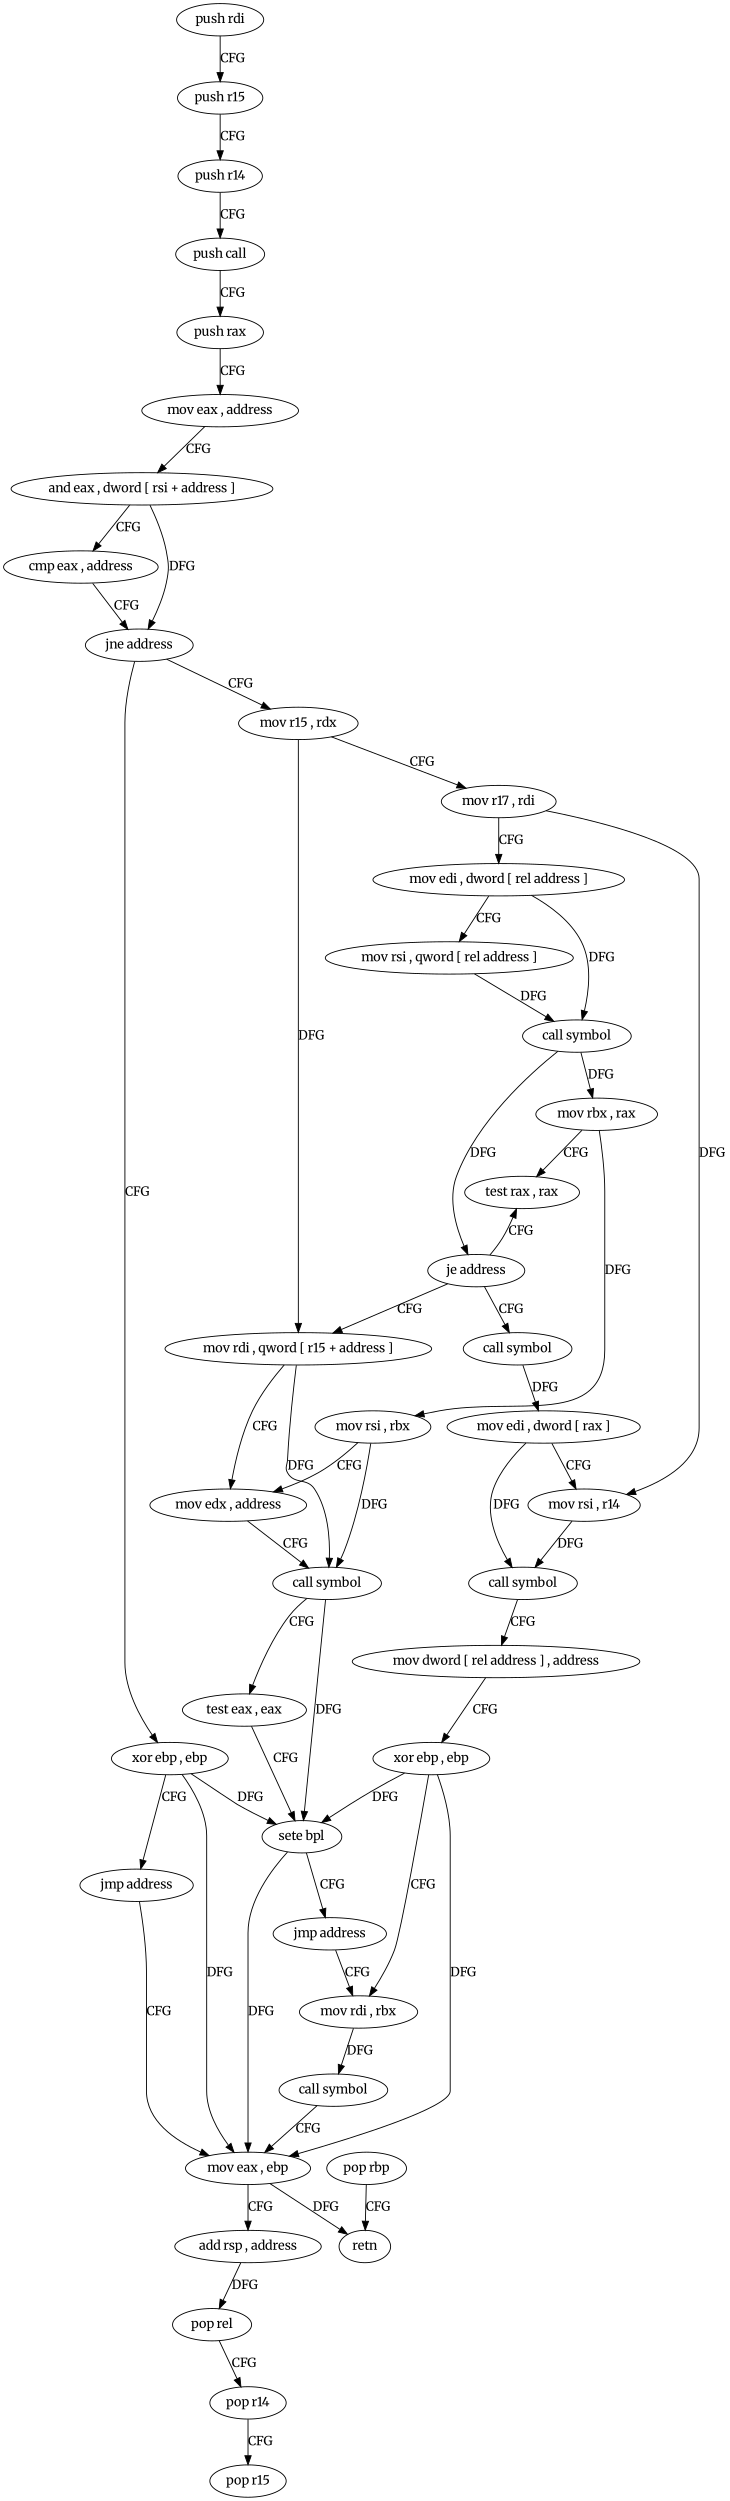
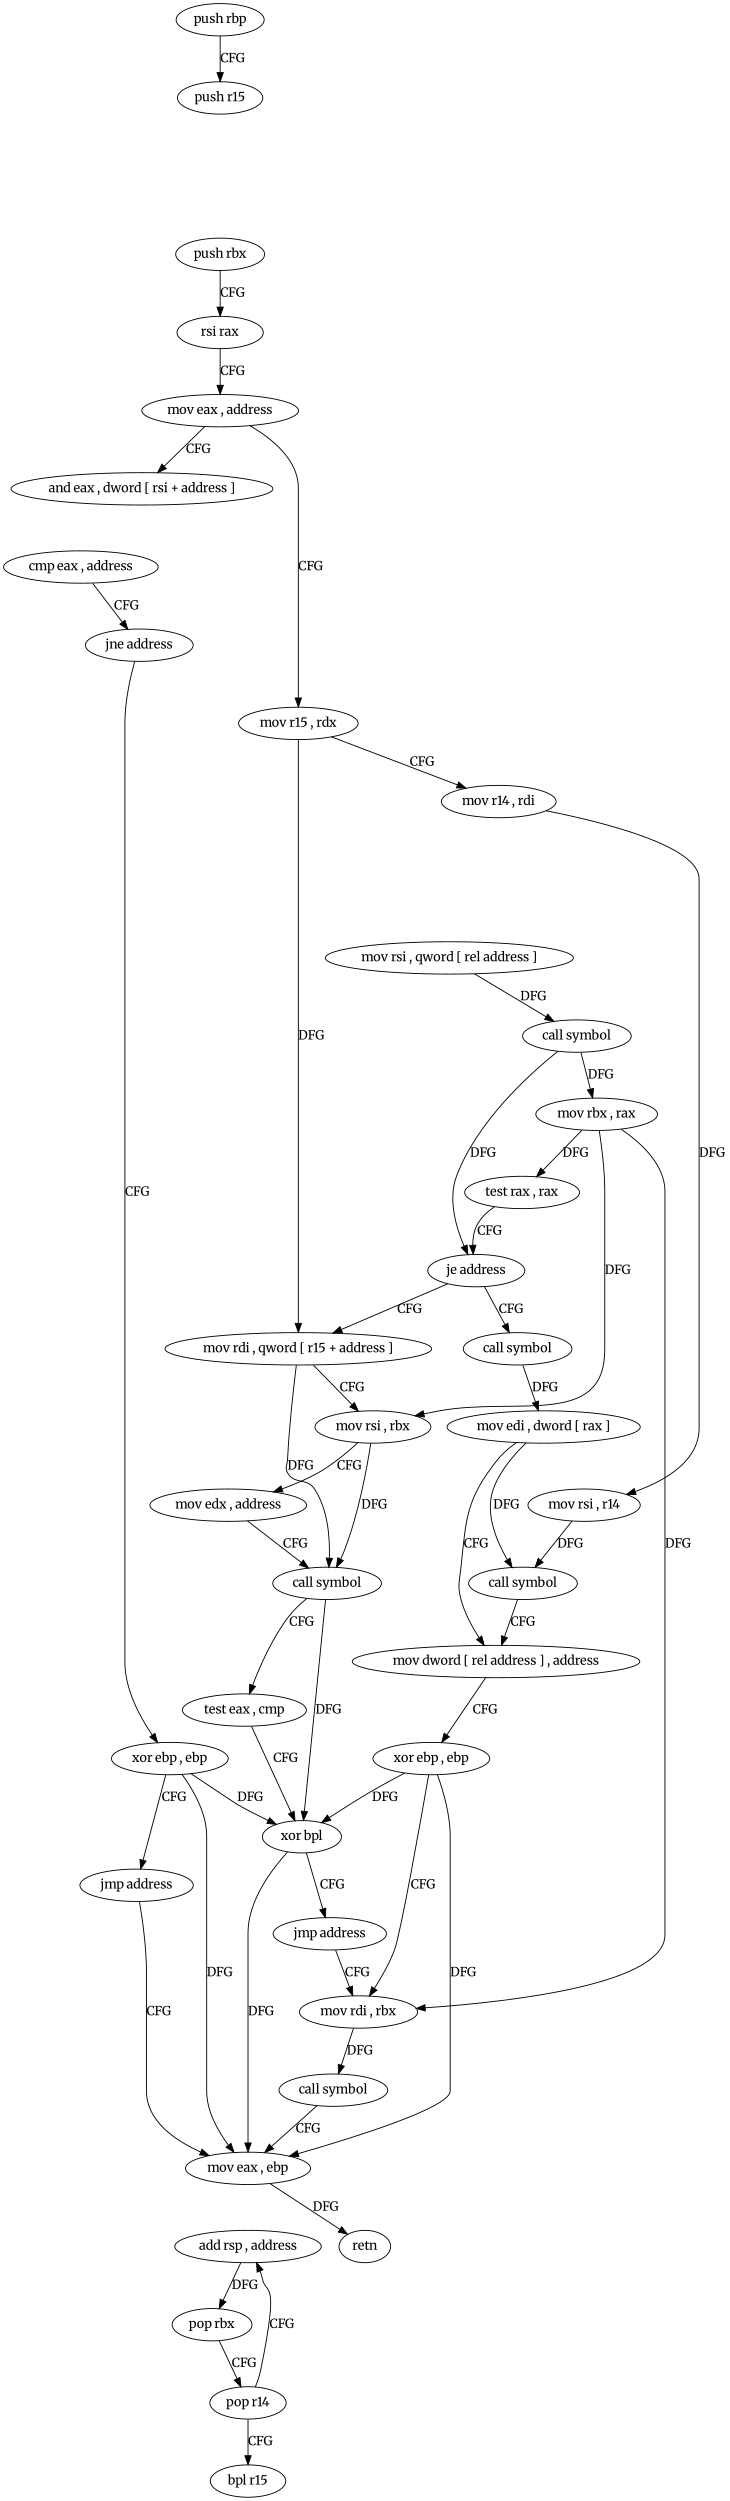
node "push rdi": label "push rdi" -> "push rbp"
node "push r14": removed
node "push call": label "push call" -> "push rbx"
node "push rax": label "push rax" -> "rsi rax"
edge "and eax , dword [ rsi + address ]" -> "cmp eax , address": removed, label "CFG"
edge "and eax , dword [ rsi + address ]" -> "jne address": removed, label "DFG"
edge "jne address" -> "mov r15 , rdx": now "mov eax , address" -> "mov r15 , rdx"
node "mov r17 , rdi": label "mov r17 , rdi" -> "mov r14 , rdi"
node "mov edi , dword [ rel address ]": removed
edge "mov rbx , rax" -> "test rax , rax": label "CFG" -> "DFG"
edge "je address" -> "test rax , rax": reversed
edge "mov rdi , qword [ r15 + address ]" -> "mov edx , address": now "mov rdi , qword [ r15 + address ]" -> "mov rsi , rbx"
edge "mov edi , dword [ rax ]" -> "mov rsi , r14": now "mov edi , dword [ rax ]" -> "mov dword [ rel address ] , address"
edge "mov rbx , rax" -> "mov rdi , rbx": added, label "DFG"
node "test eax , eax": label "test eax , eax" -> "test eax , cmp"
node "sete bpl": label "sete bpl" -> "xor bpl"
node "pop rbp": removed
edge "mov eax , ebp" -> "add rsp , address": now "pop r14" -> "add rsp , address"
node "pop rel": label "pop rel" -> "pop rbx"
node "pop r15": label "pop r15" -> "bpl r15"
